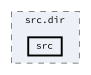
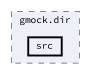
cluster "src.dir": label "src.dir" -> "gmock.dir"
